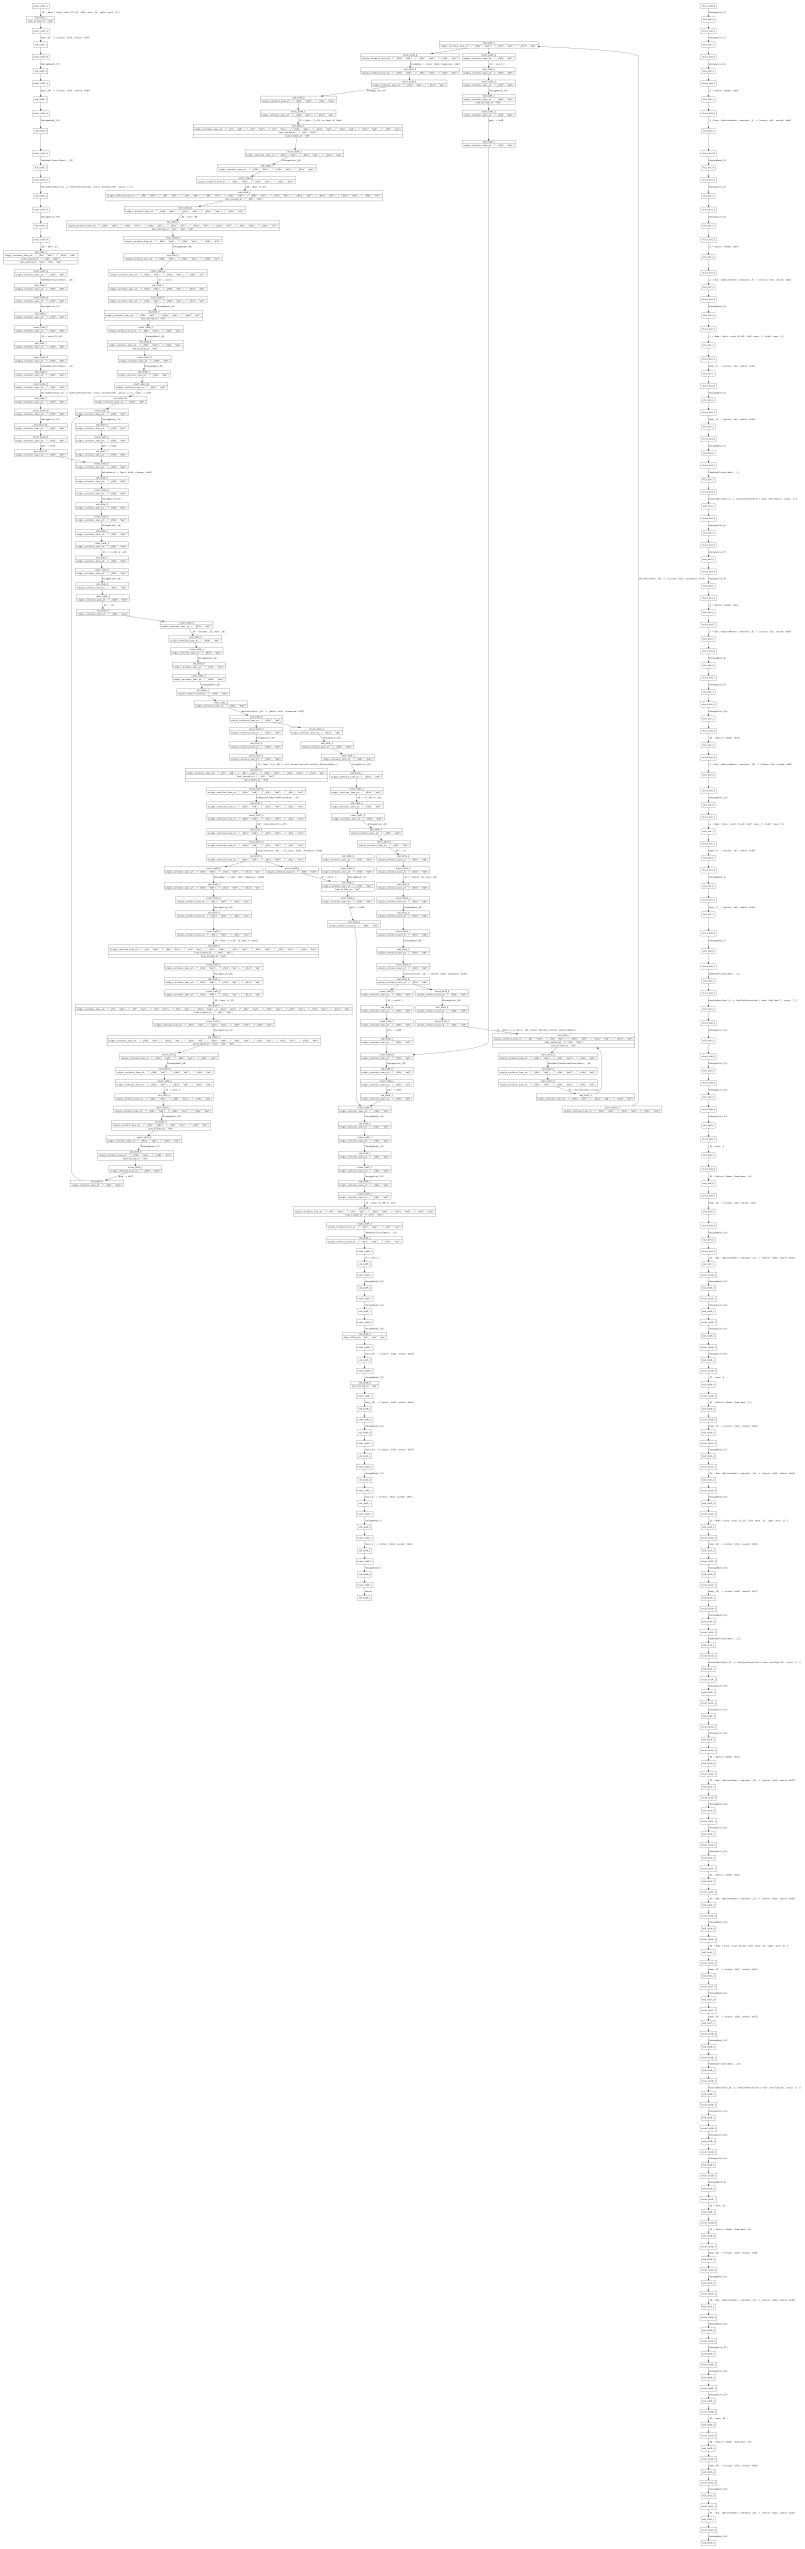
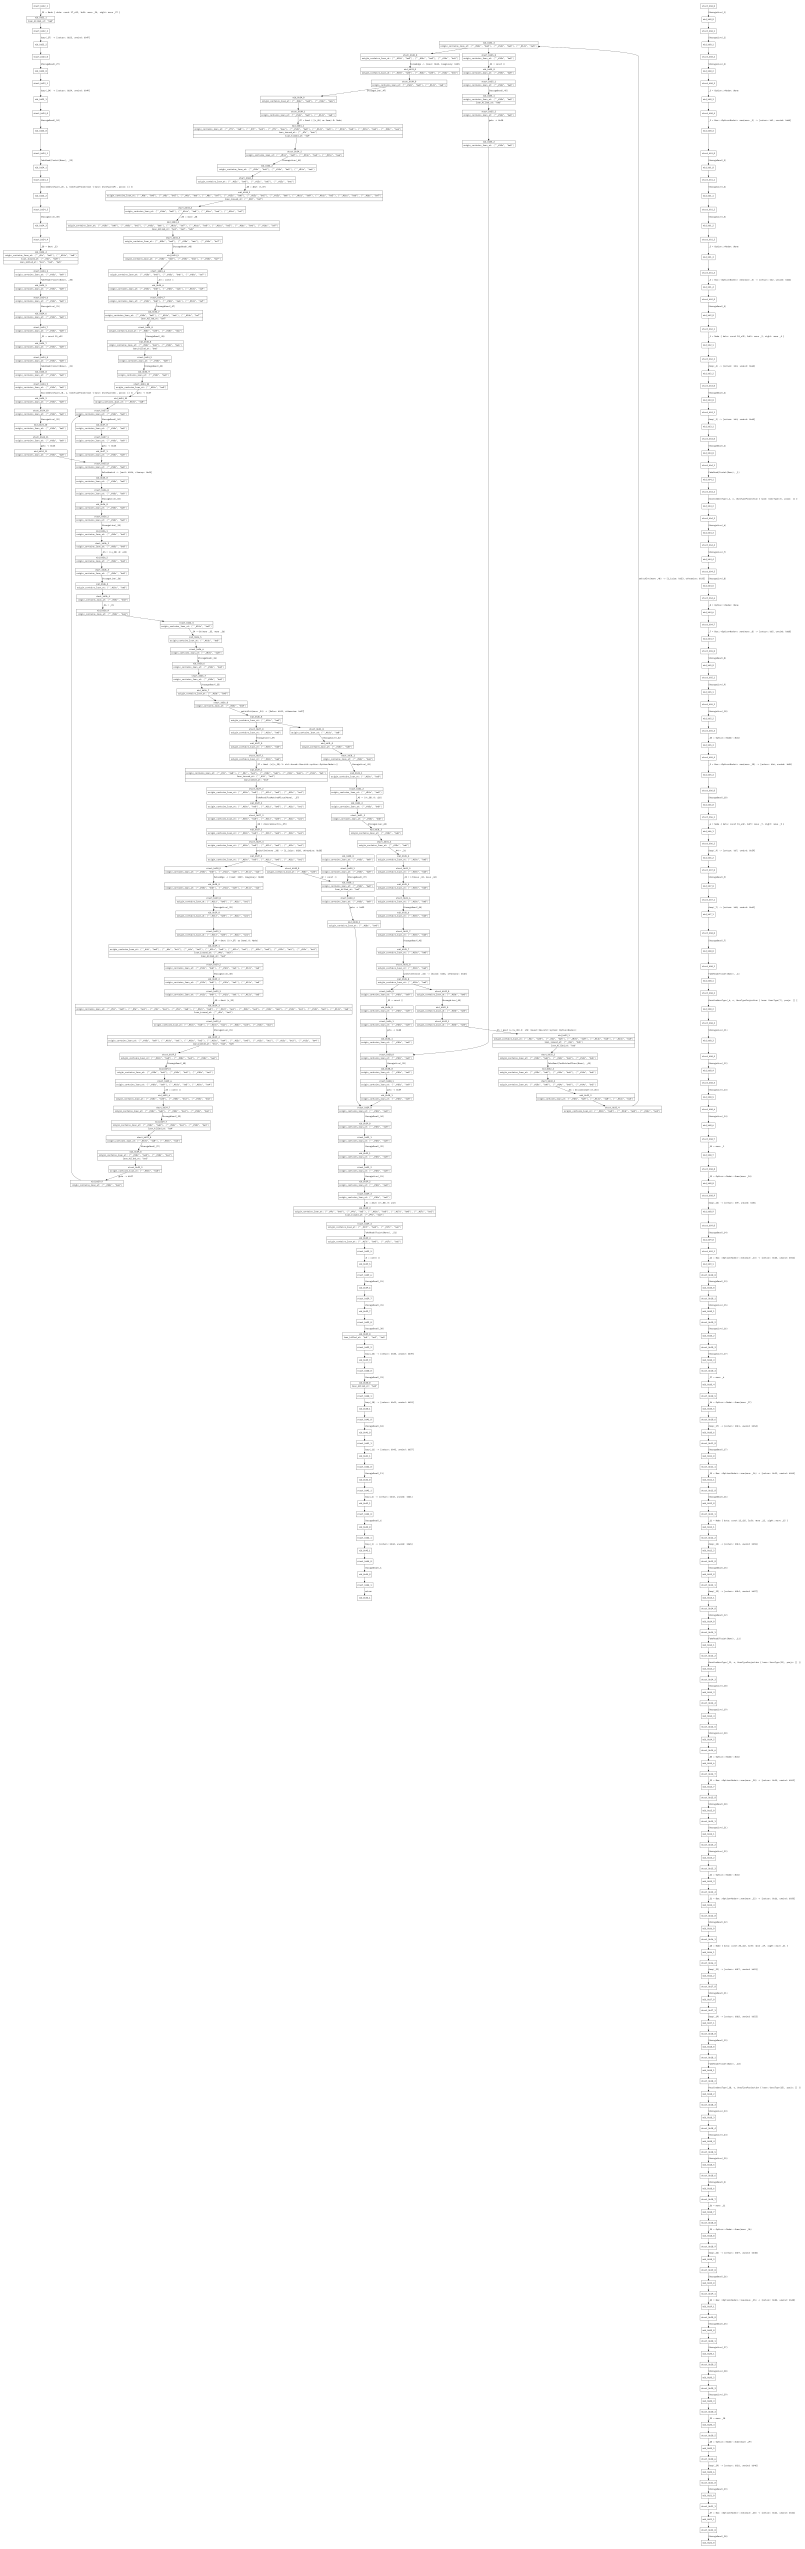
edge "mid_bb32_3" -> "mid_bb32_1": now "mid_bb32_3" -> "start_bb32_4"
